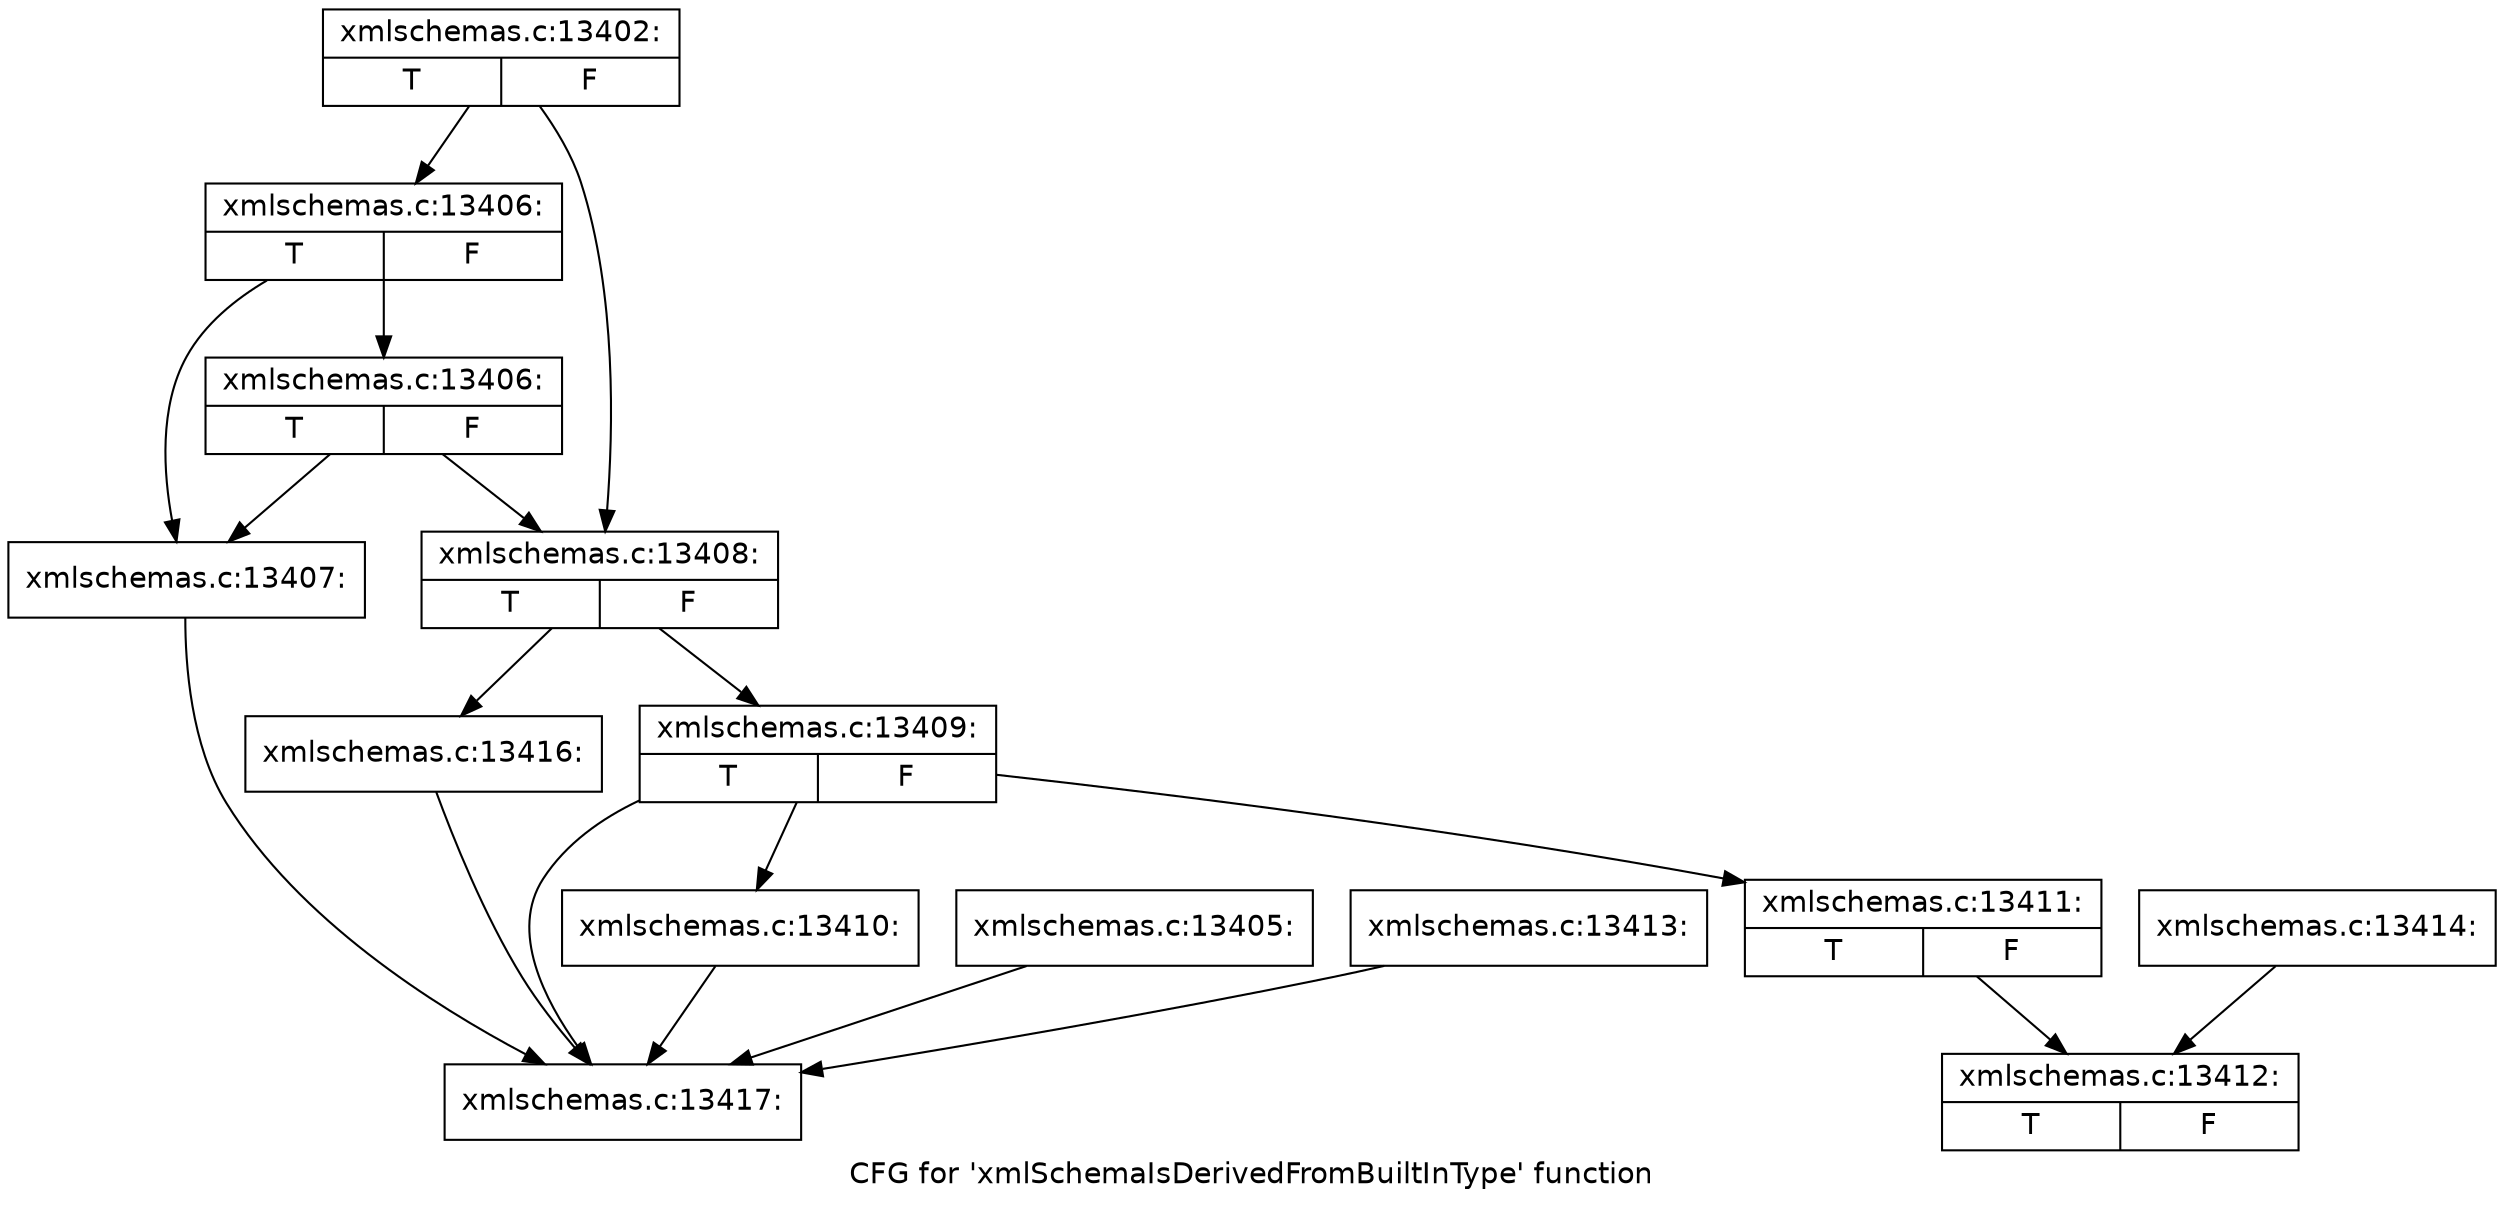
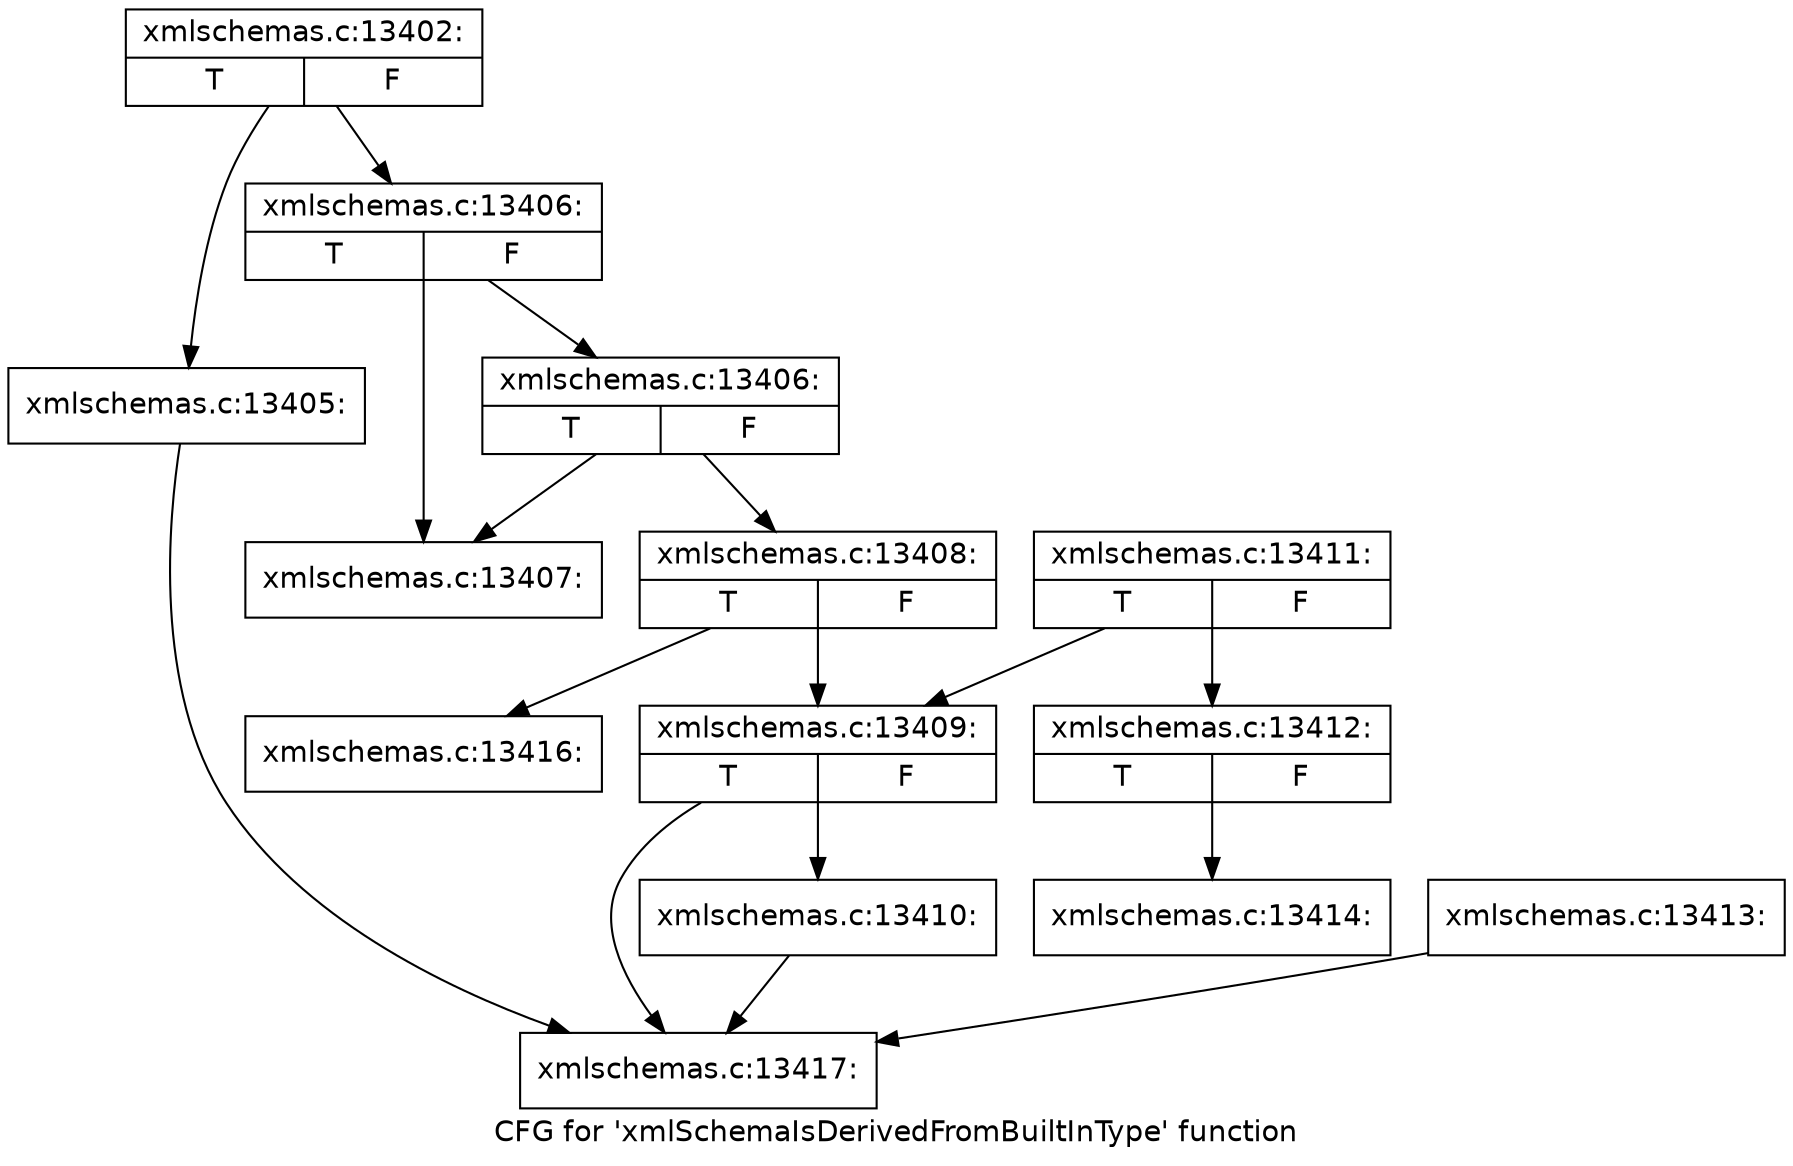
edge "xmlschemas.c:13402:" -> "xmlschemas.c:13408:": now "xmlschemas.c:13402:" -> "xmlschemas.c:13405:"
edge "xmlschemas.c:13409:" -> "xmlschemas.c:13411:": reversed
edge "xmlschemas.c:13407:" -> "xmlschemas.c:13417:": removed
edge "xmlschemas.c:13416:" -> "xmlschemas.c:13417:": removed
edge "xmlschemas.c:13414:" -> "xmlschemas.c:13412:": reversed
